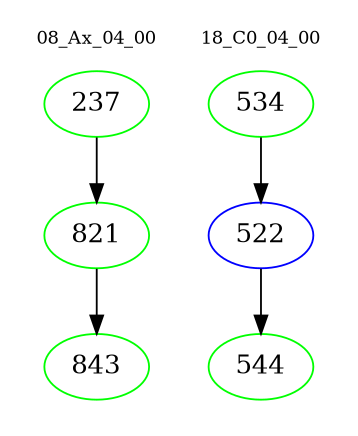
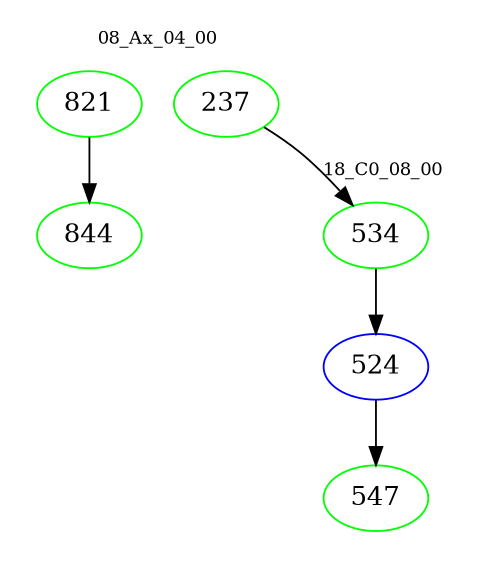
cluster "18_C0_04_00": label "18_C0_04_00" -> "18_C0_08_00"
edge "237" -> "821": now "237" -> "534"
node "522": label "522" -> "524"
node "843": label "843" -> "844"
node "544": label "544" -> "547"
